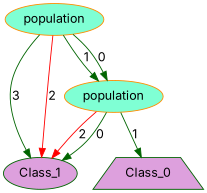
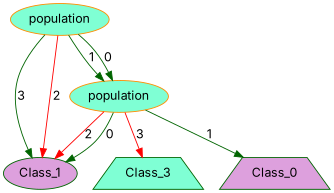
node "Class_3": added
